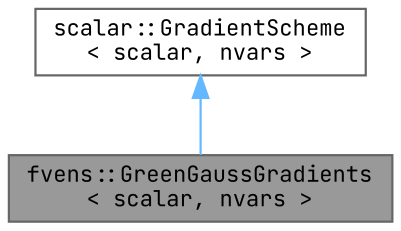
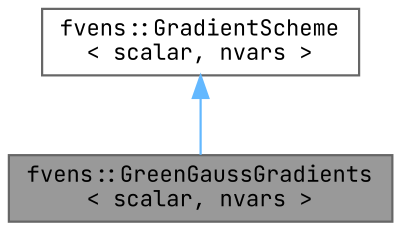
node "scalar::GradientScheme < scalar, nvars >": label "scalar::GradientScheme < scalar, nvars >" -> "fvens::GradientScheme < scalar, nvars >"
